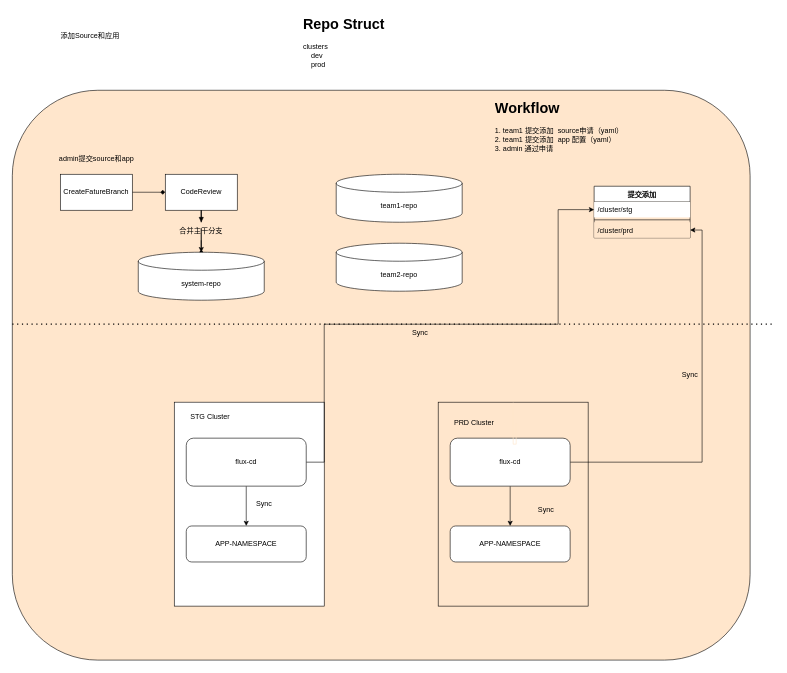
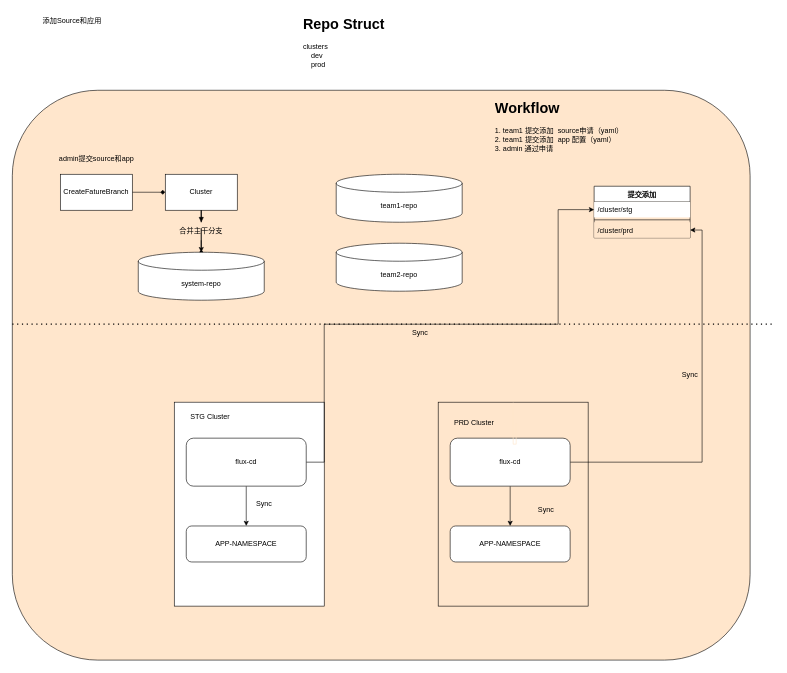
node "添加Source和应用": moved (90, 36) -> (72, 21)
node "CodeReview": label "CodeReview" -> "Cluster"
